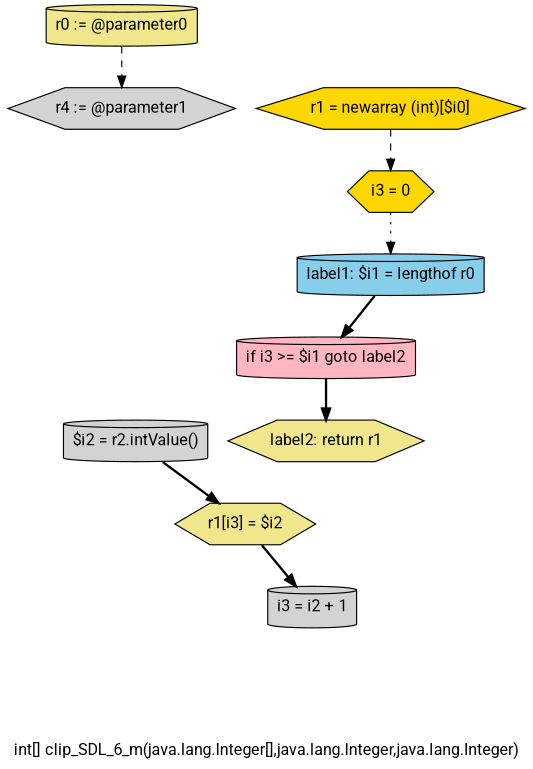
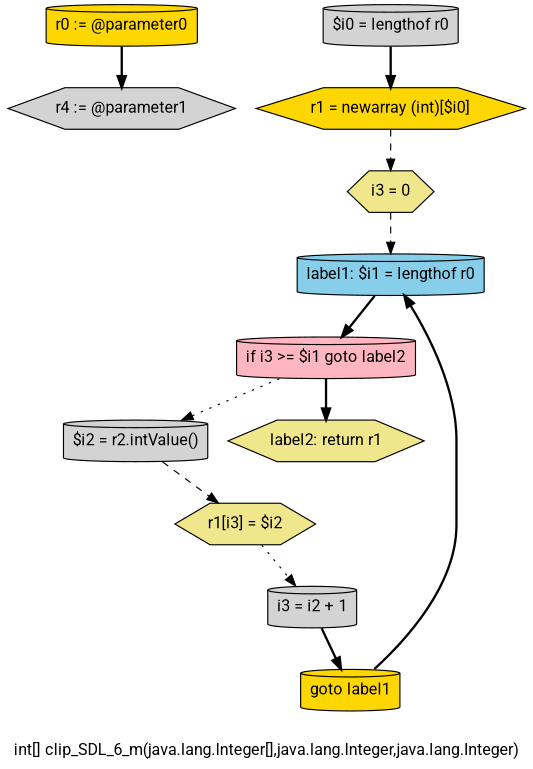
node "r0 := @parameter0": fillcolor khaki -> gold
node "$i0 = lengthof r0": added
edge "r0 := @parameter0" -> "r4 := @parameter1": style dashed -> bold
node "i3 = 0": fillcolor gold -> khaki
edge "i3 = 0" -> "label1: $i1 = lengthof r0": style dotted -> dashed
edge "if i3 >= $i1 goto label2" -> "$i2 = r2.intValue()": added
edge "$i2 = r2.intValue()" -> "r1[i3] = $i2": style bold -> dashed
edge "r1[i3] = $i2" -> "i3 = i2 + 1": style bold -> dotted
node "goto label1": added
